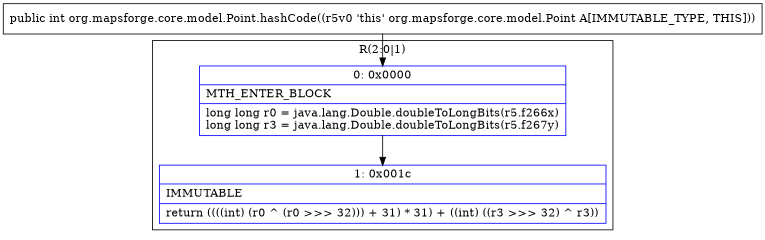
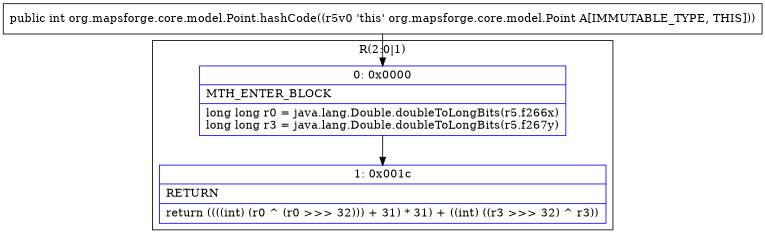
node "1: 0x001c": text "IMMUTABLE" -> "RETURN"
